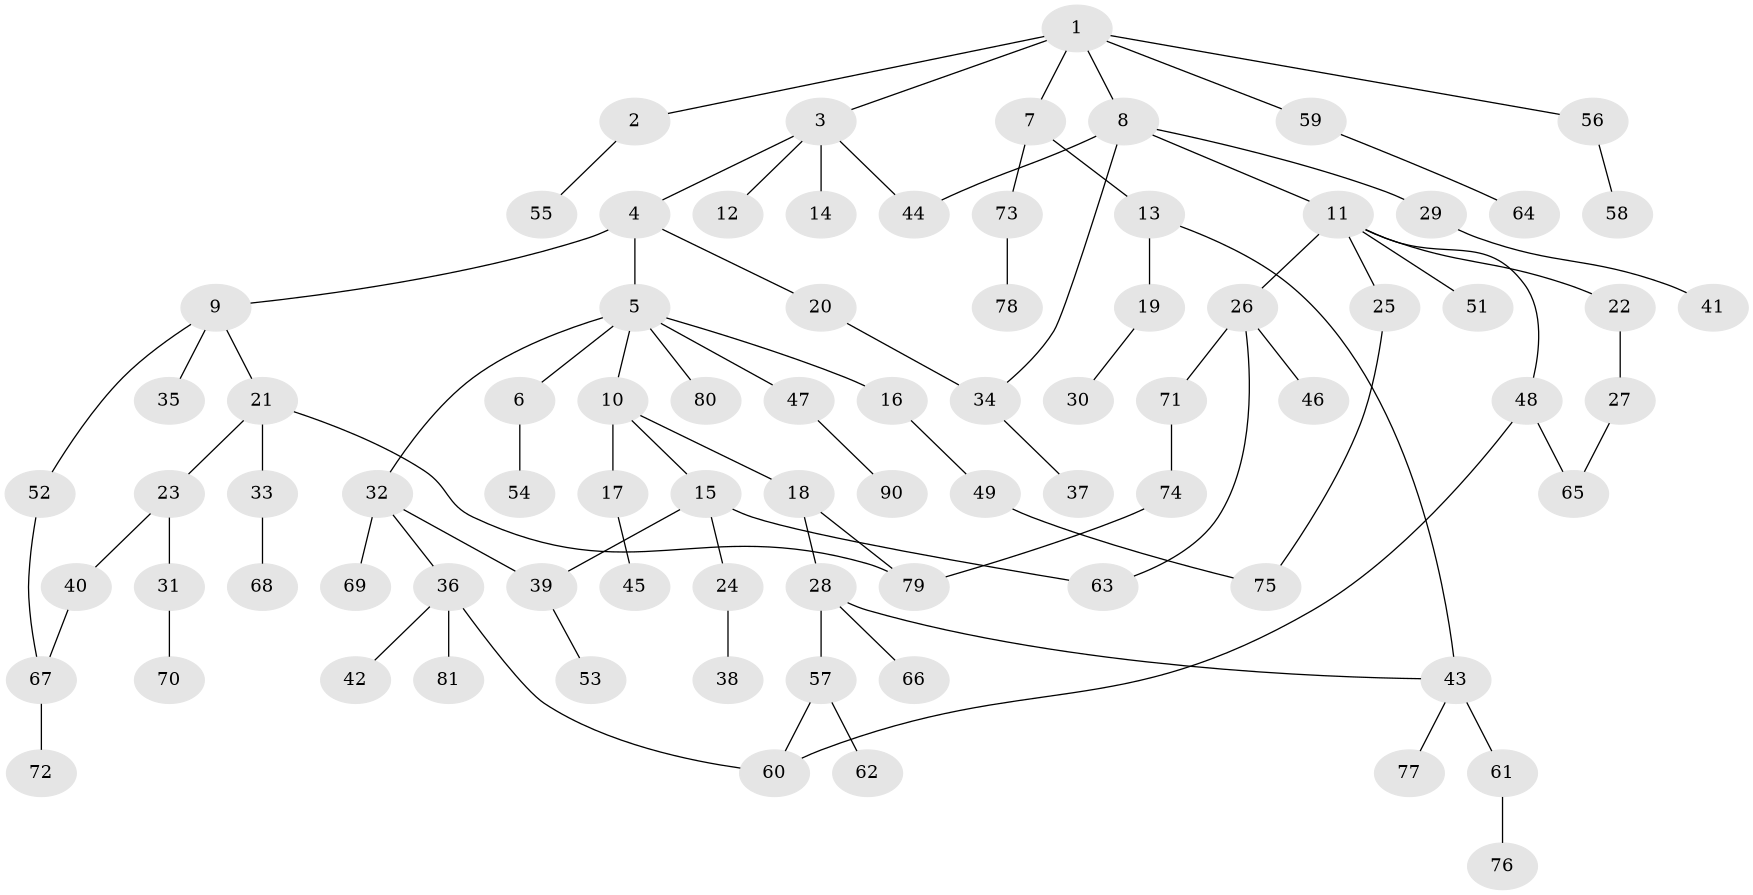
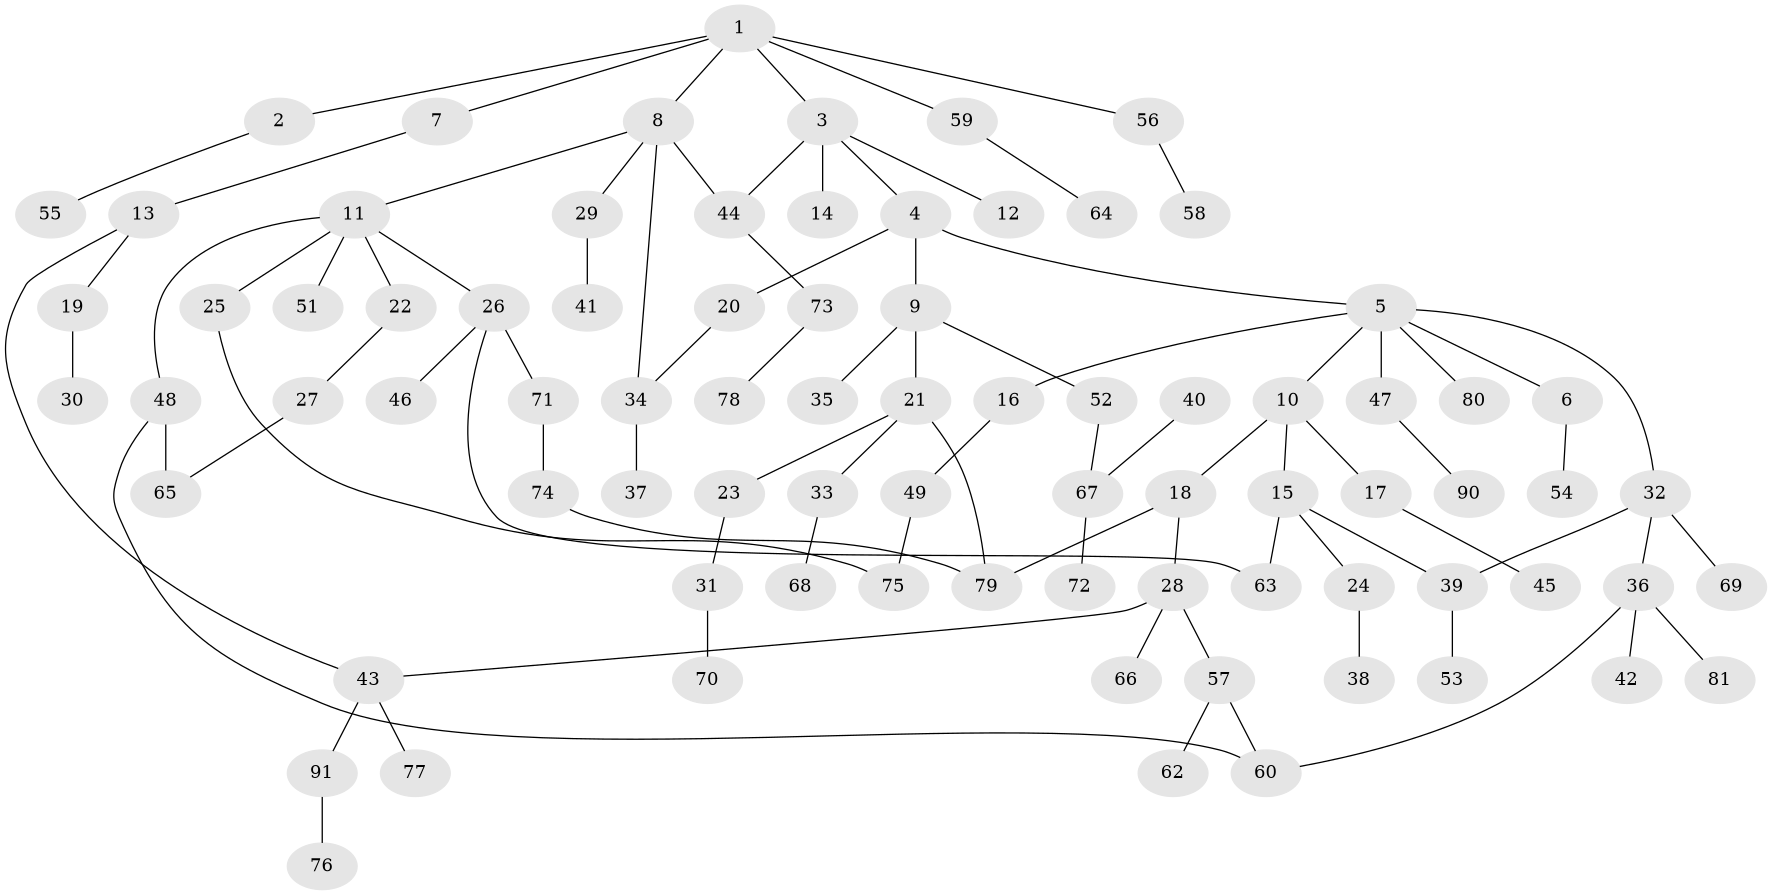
edge "7" -- "73": now "44" -- "73"
edge "23" -- "40": removed
node "61": label "61" -> "91"
